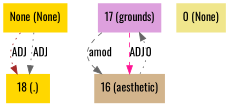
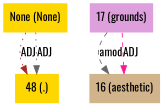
node "0 (None)": removed
edge "16 (aesthetic)" -> "17 (grounds)": removed, label "0"
node "18 (.)": label "18 (.)" -> "48 (.)"
